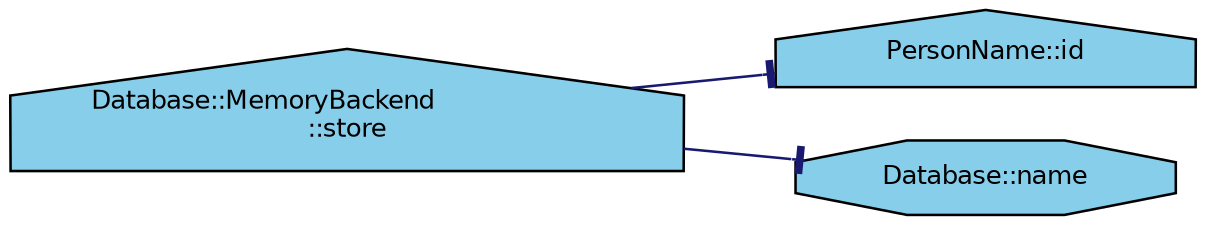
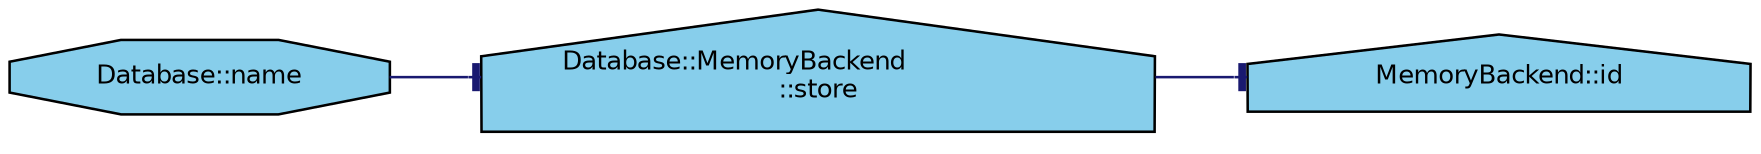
node "PersonName::id": label "PersonName::id" -> "MemoryBackend::id"
edge "Database::MemoryBackend ::store" -> "Database::name": reversed
